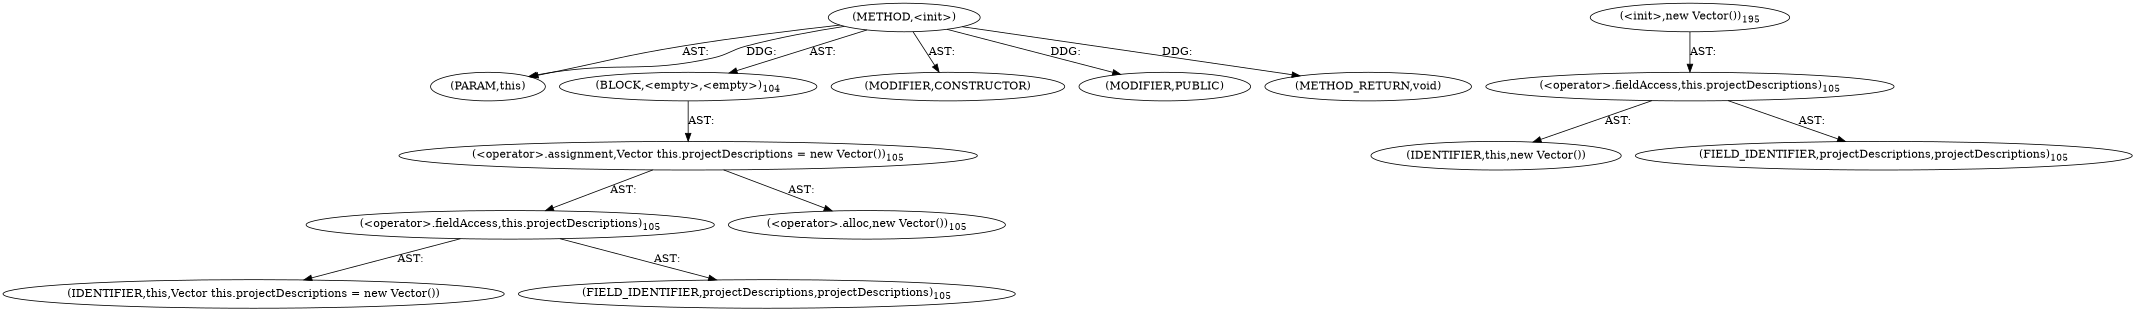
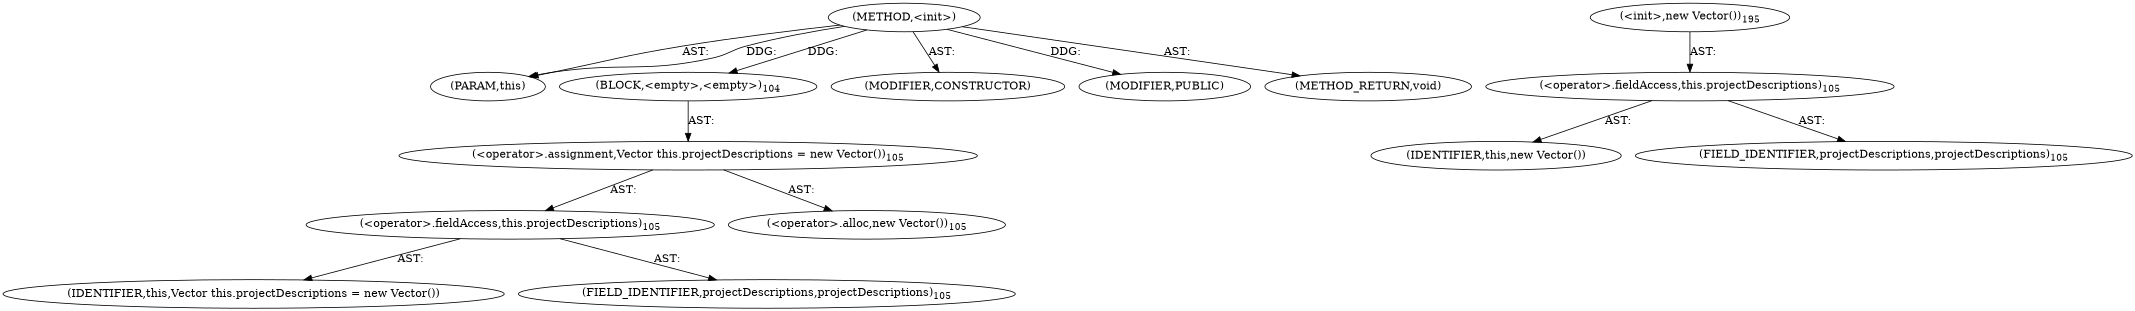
edge "(METHOD,<init>)" -> "(BLOCK,<empty>,<empty>)": label "AST: " -> "DDG: "
edge "(METHOD,<init>)" -> "(METHOD_RETURN,void)": label "DDG: " -> "AST: "
